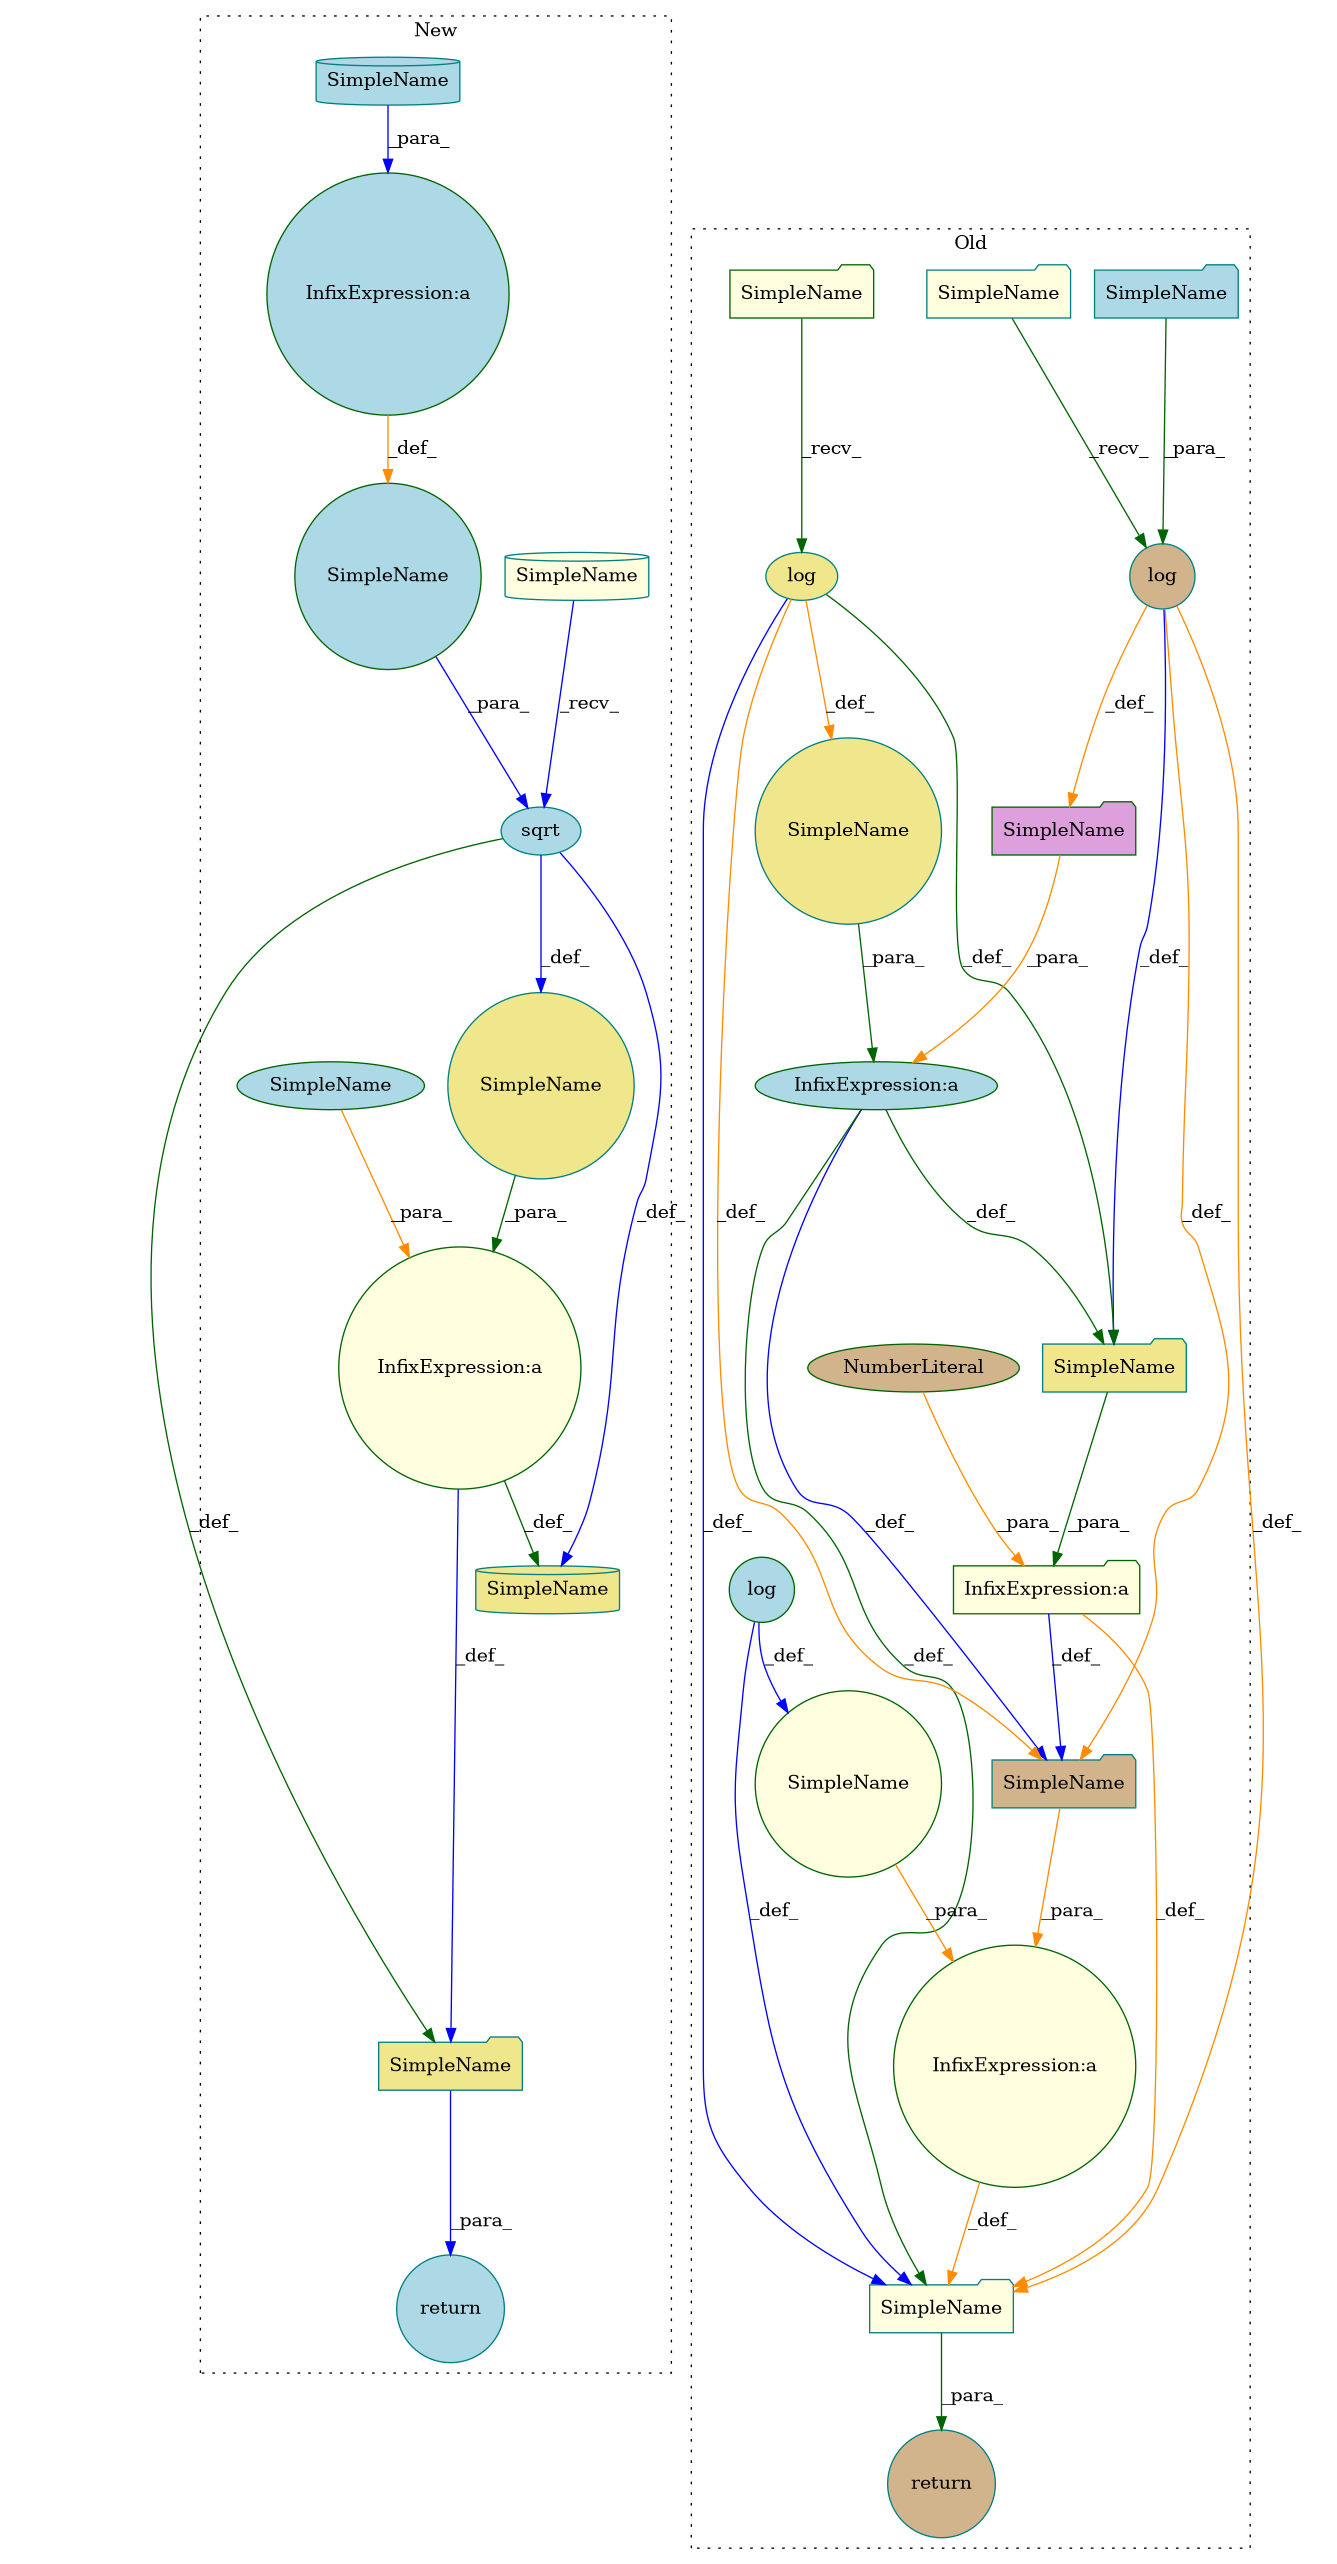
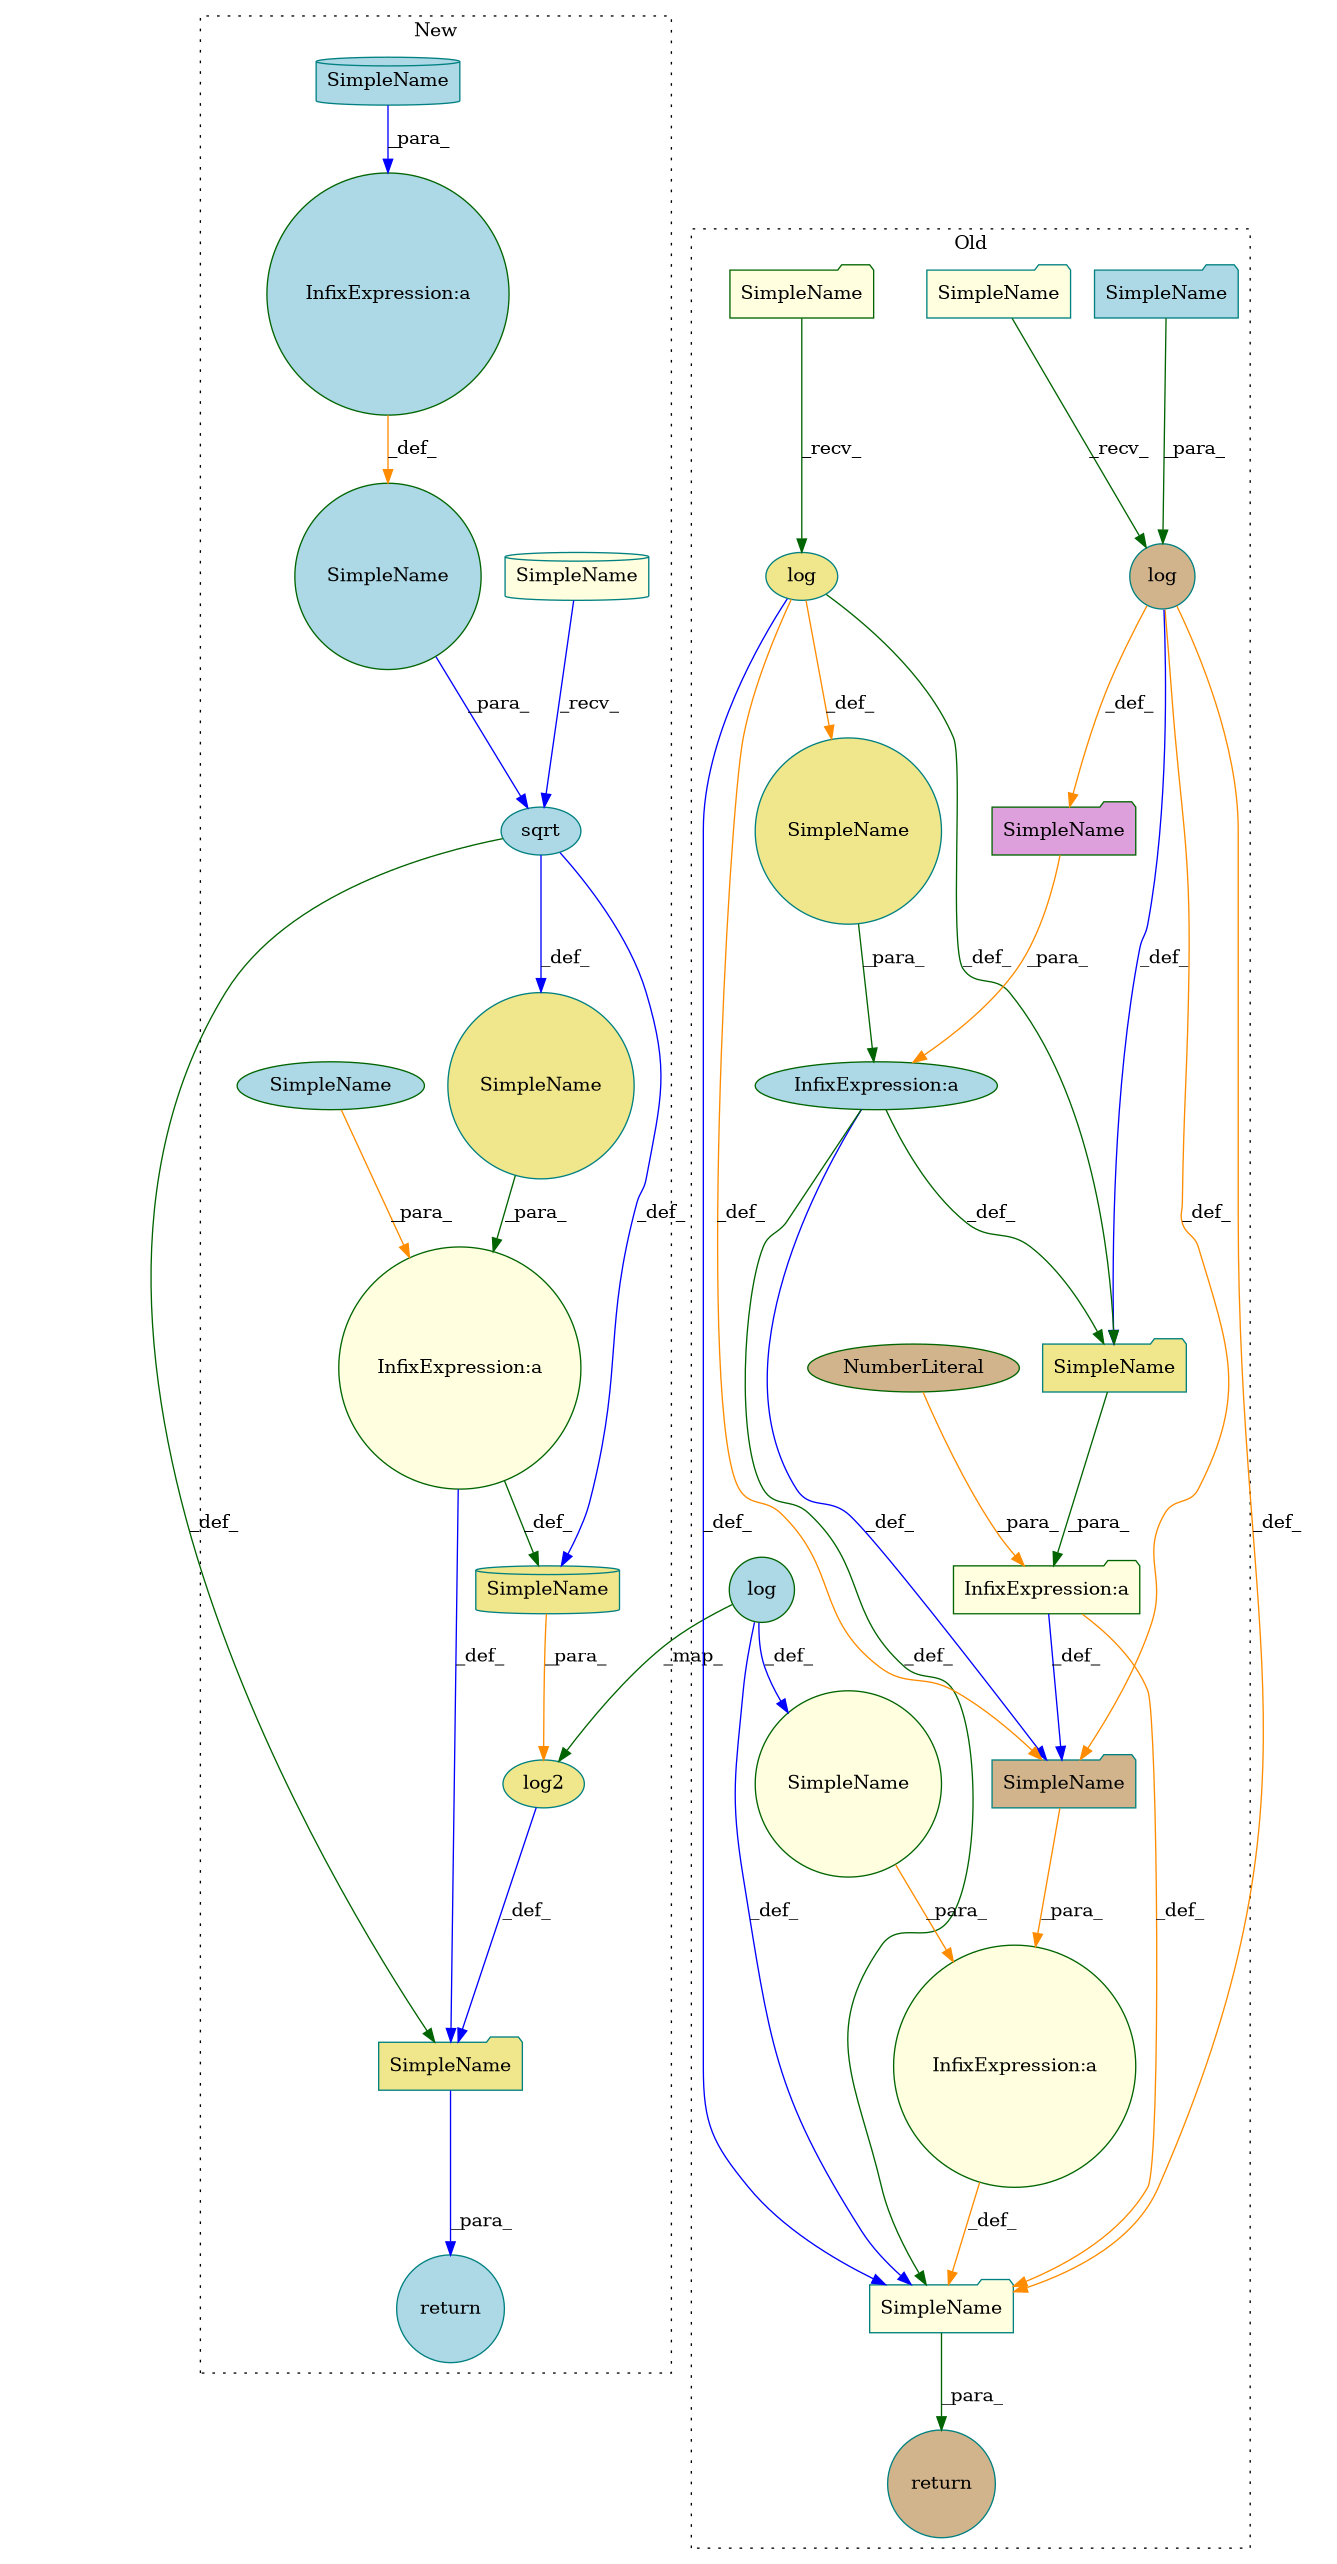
node "log2": added
